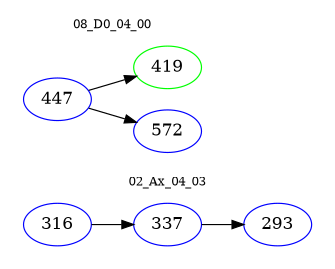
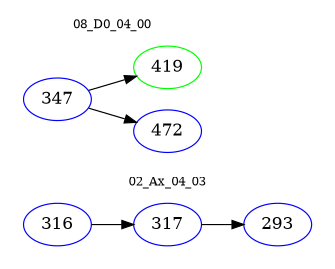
node "447": label "447" -> "347"
node "572": label "572" -> "472"
node "337": label "337" -> "317"
